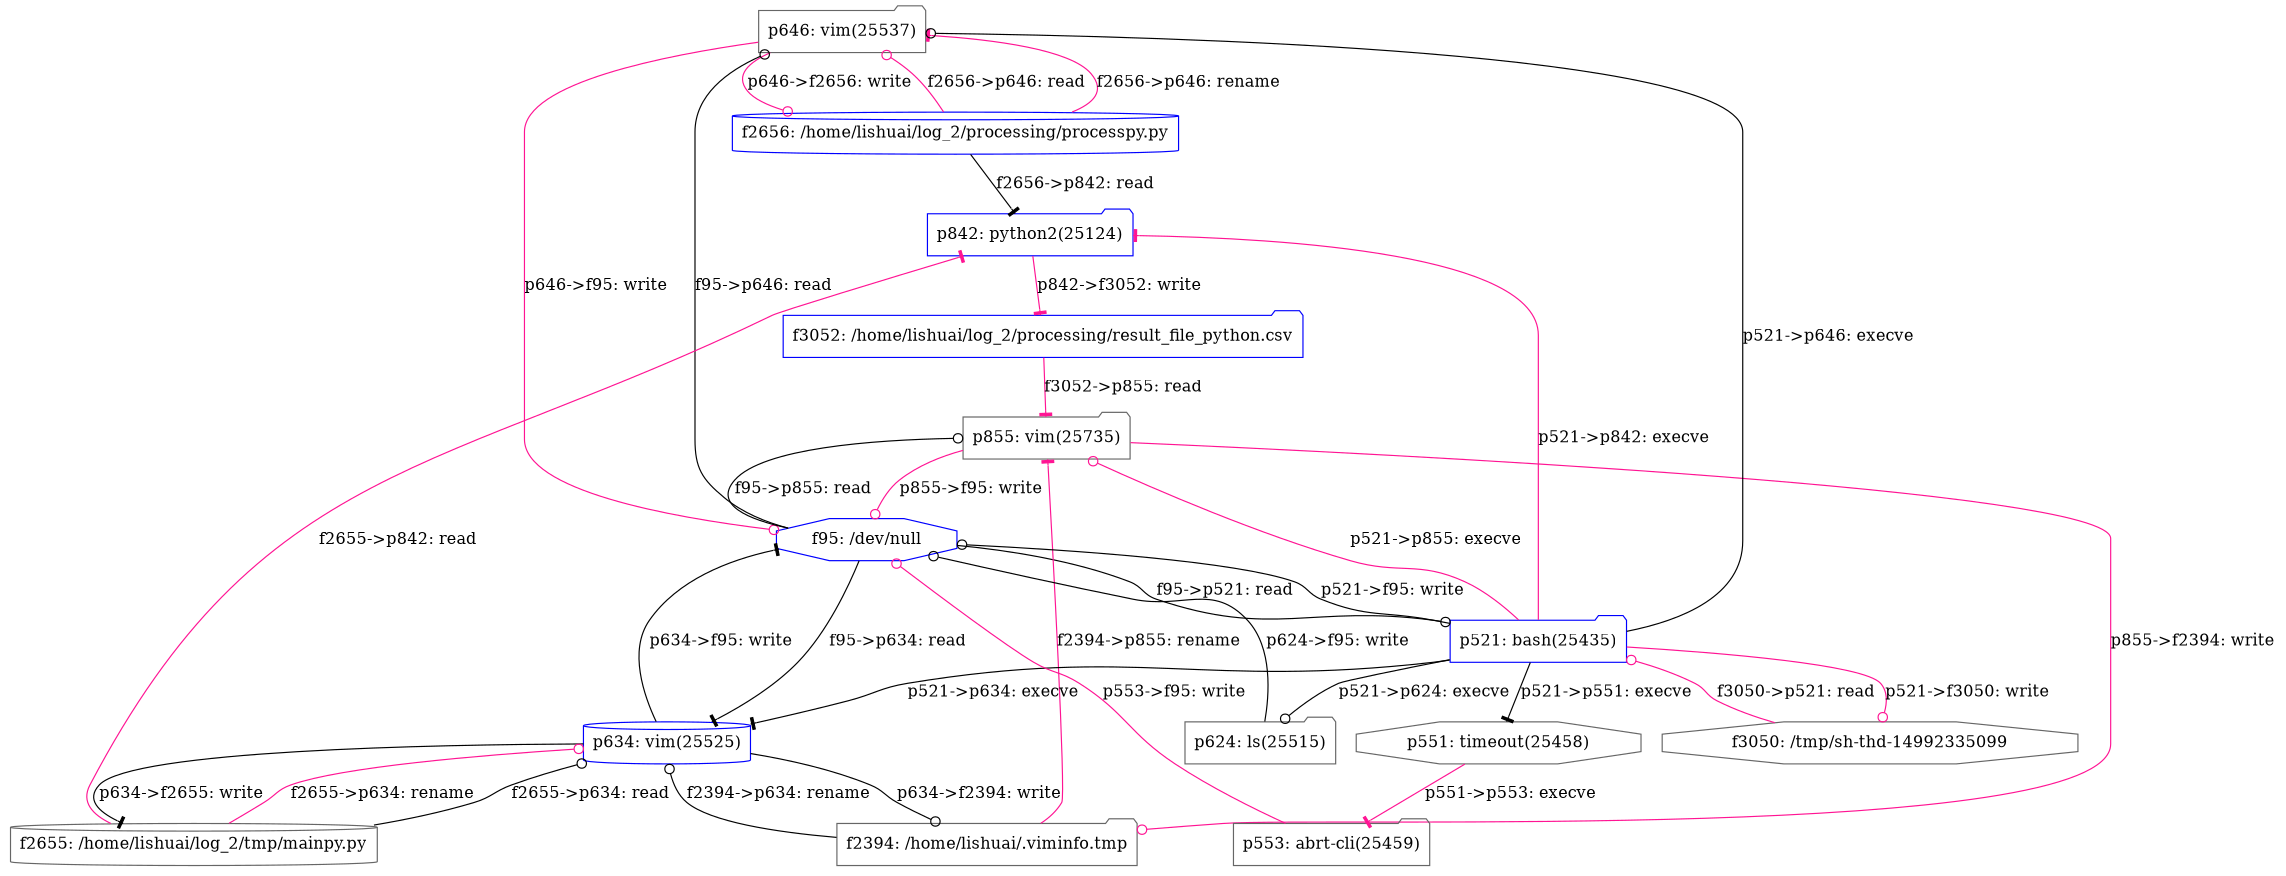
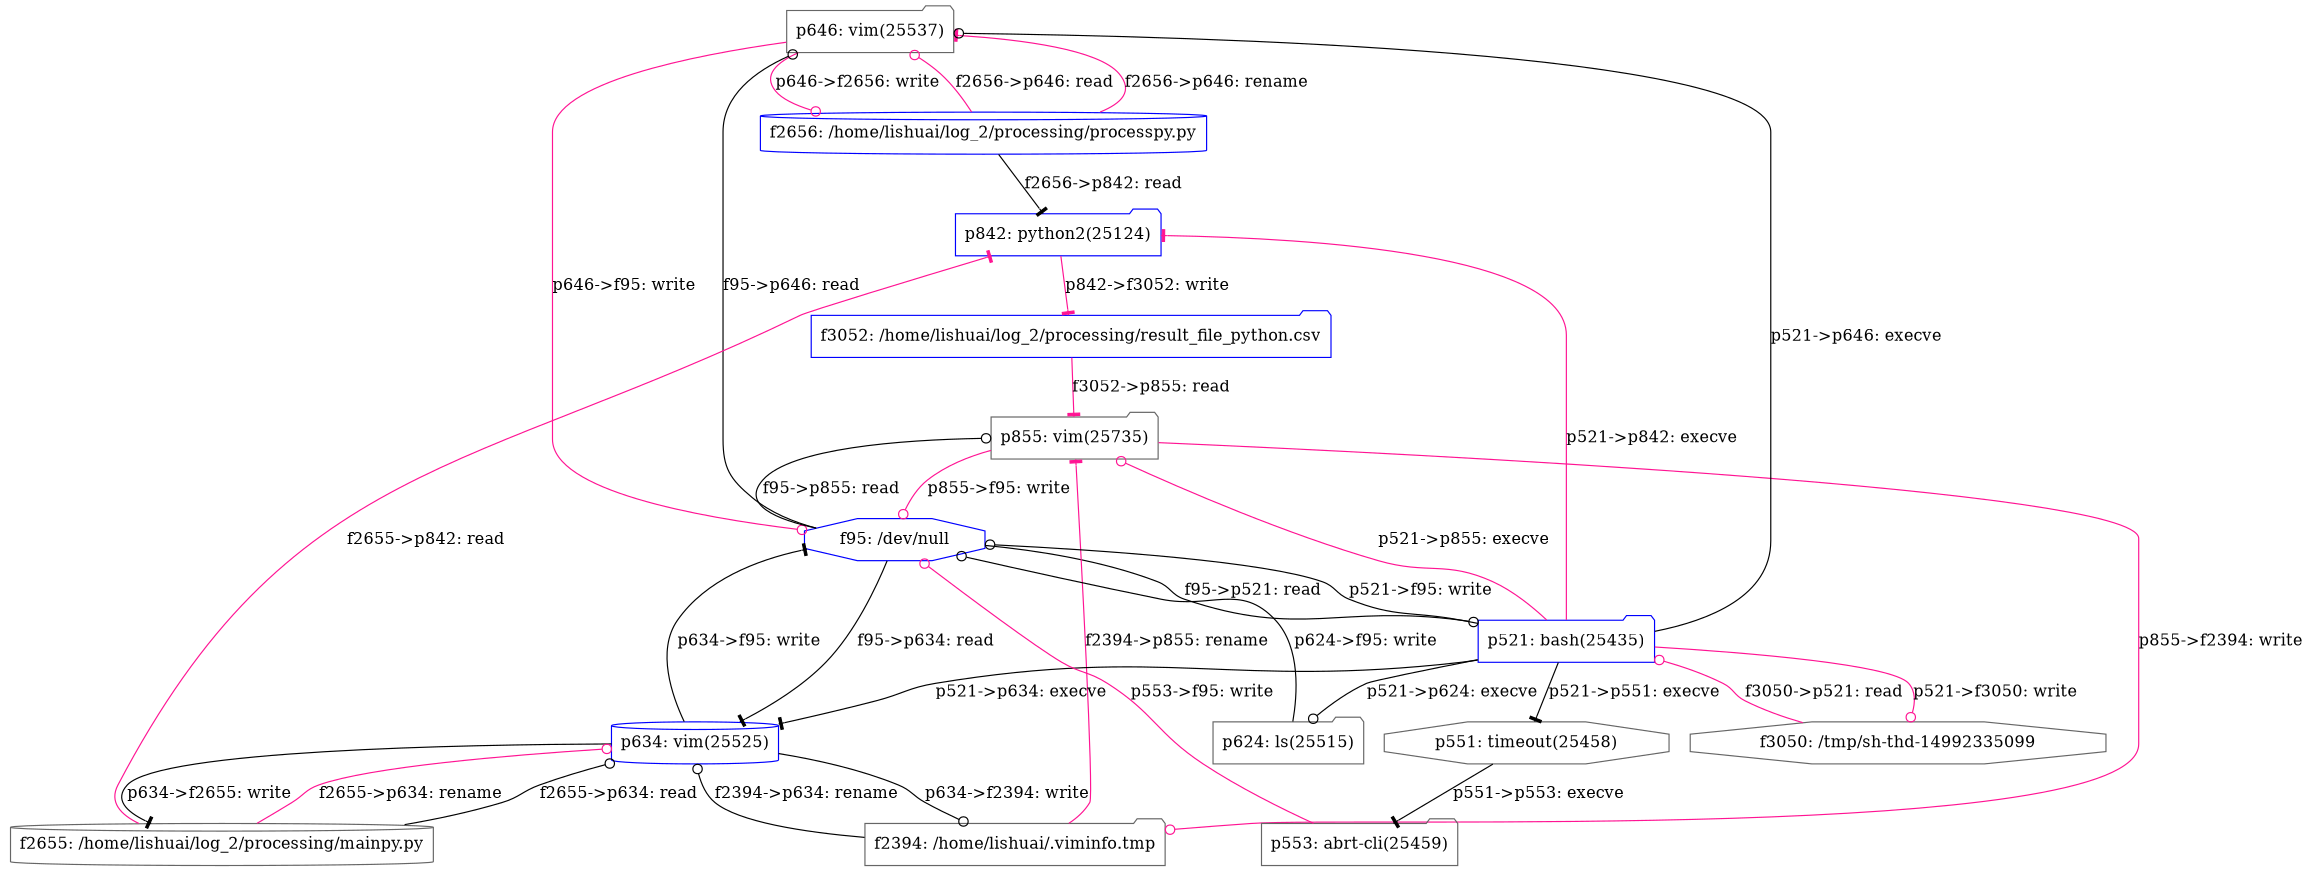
edge "p551: timeout(25458)" -> "p553: abrt-cli(25459)": color deeppink -> black
node "f2655: /home/lishuai/log_2/tmp/mainpy.py": label "f2655: /home/lishuai/log_2/tmp/mainpy.py" -> "f2655: /home/lishuai/log_2/processing/mainpy.py"
